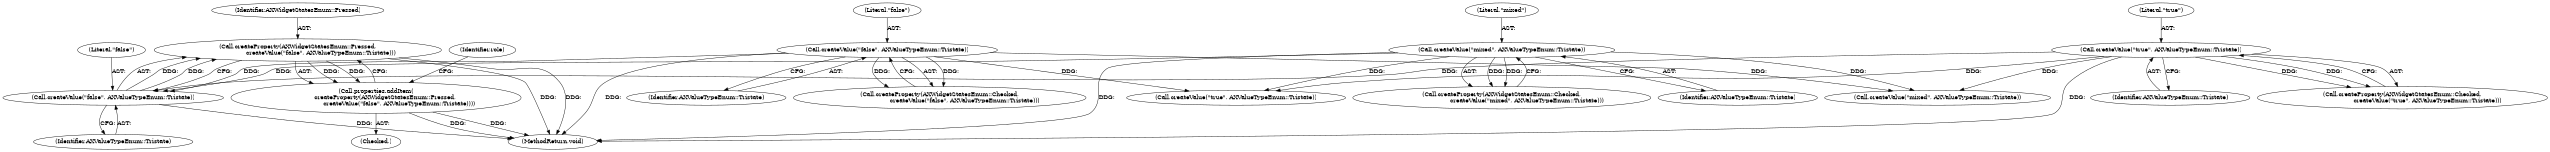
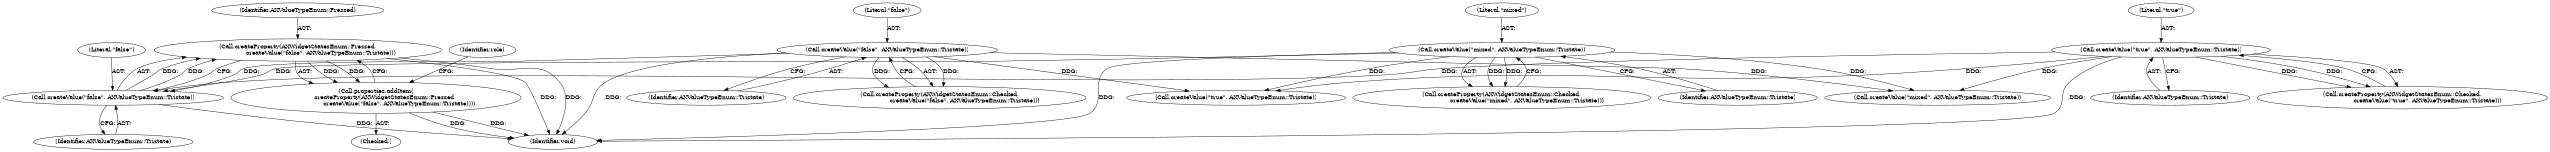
node "(Identifier,AXWidgetStatesEnum::Pressed)": label "(Identifier,AXWidgetStatesEnum::Pressed)" -> "(Identifier,AXValueTypeEnum::Pressed)"
node "(MethodReturn,void)": label "(MethodReturn,void)" -> "(Identifier,void)"
